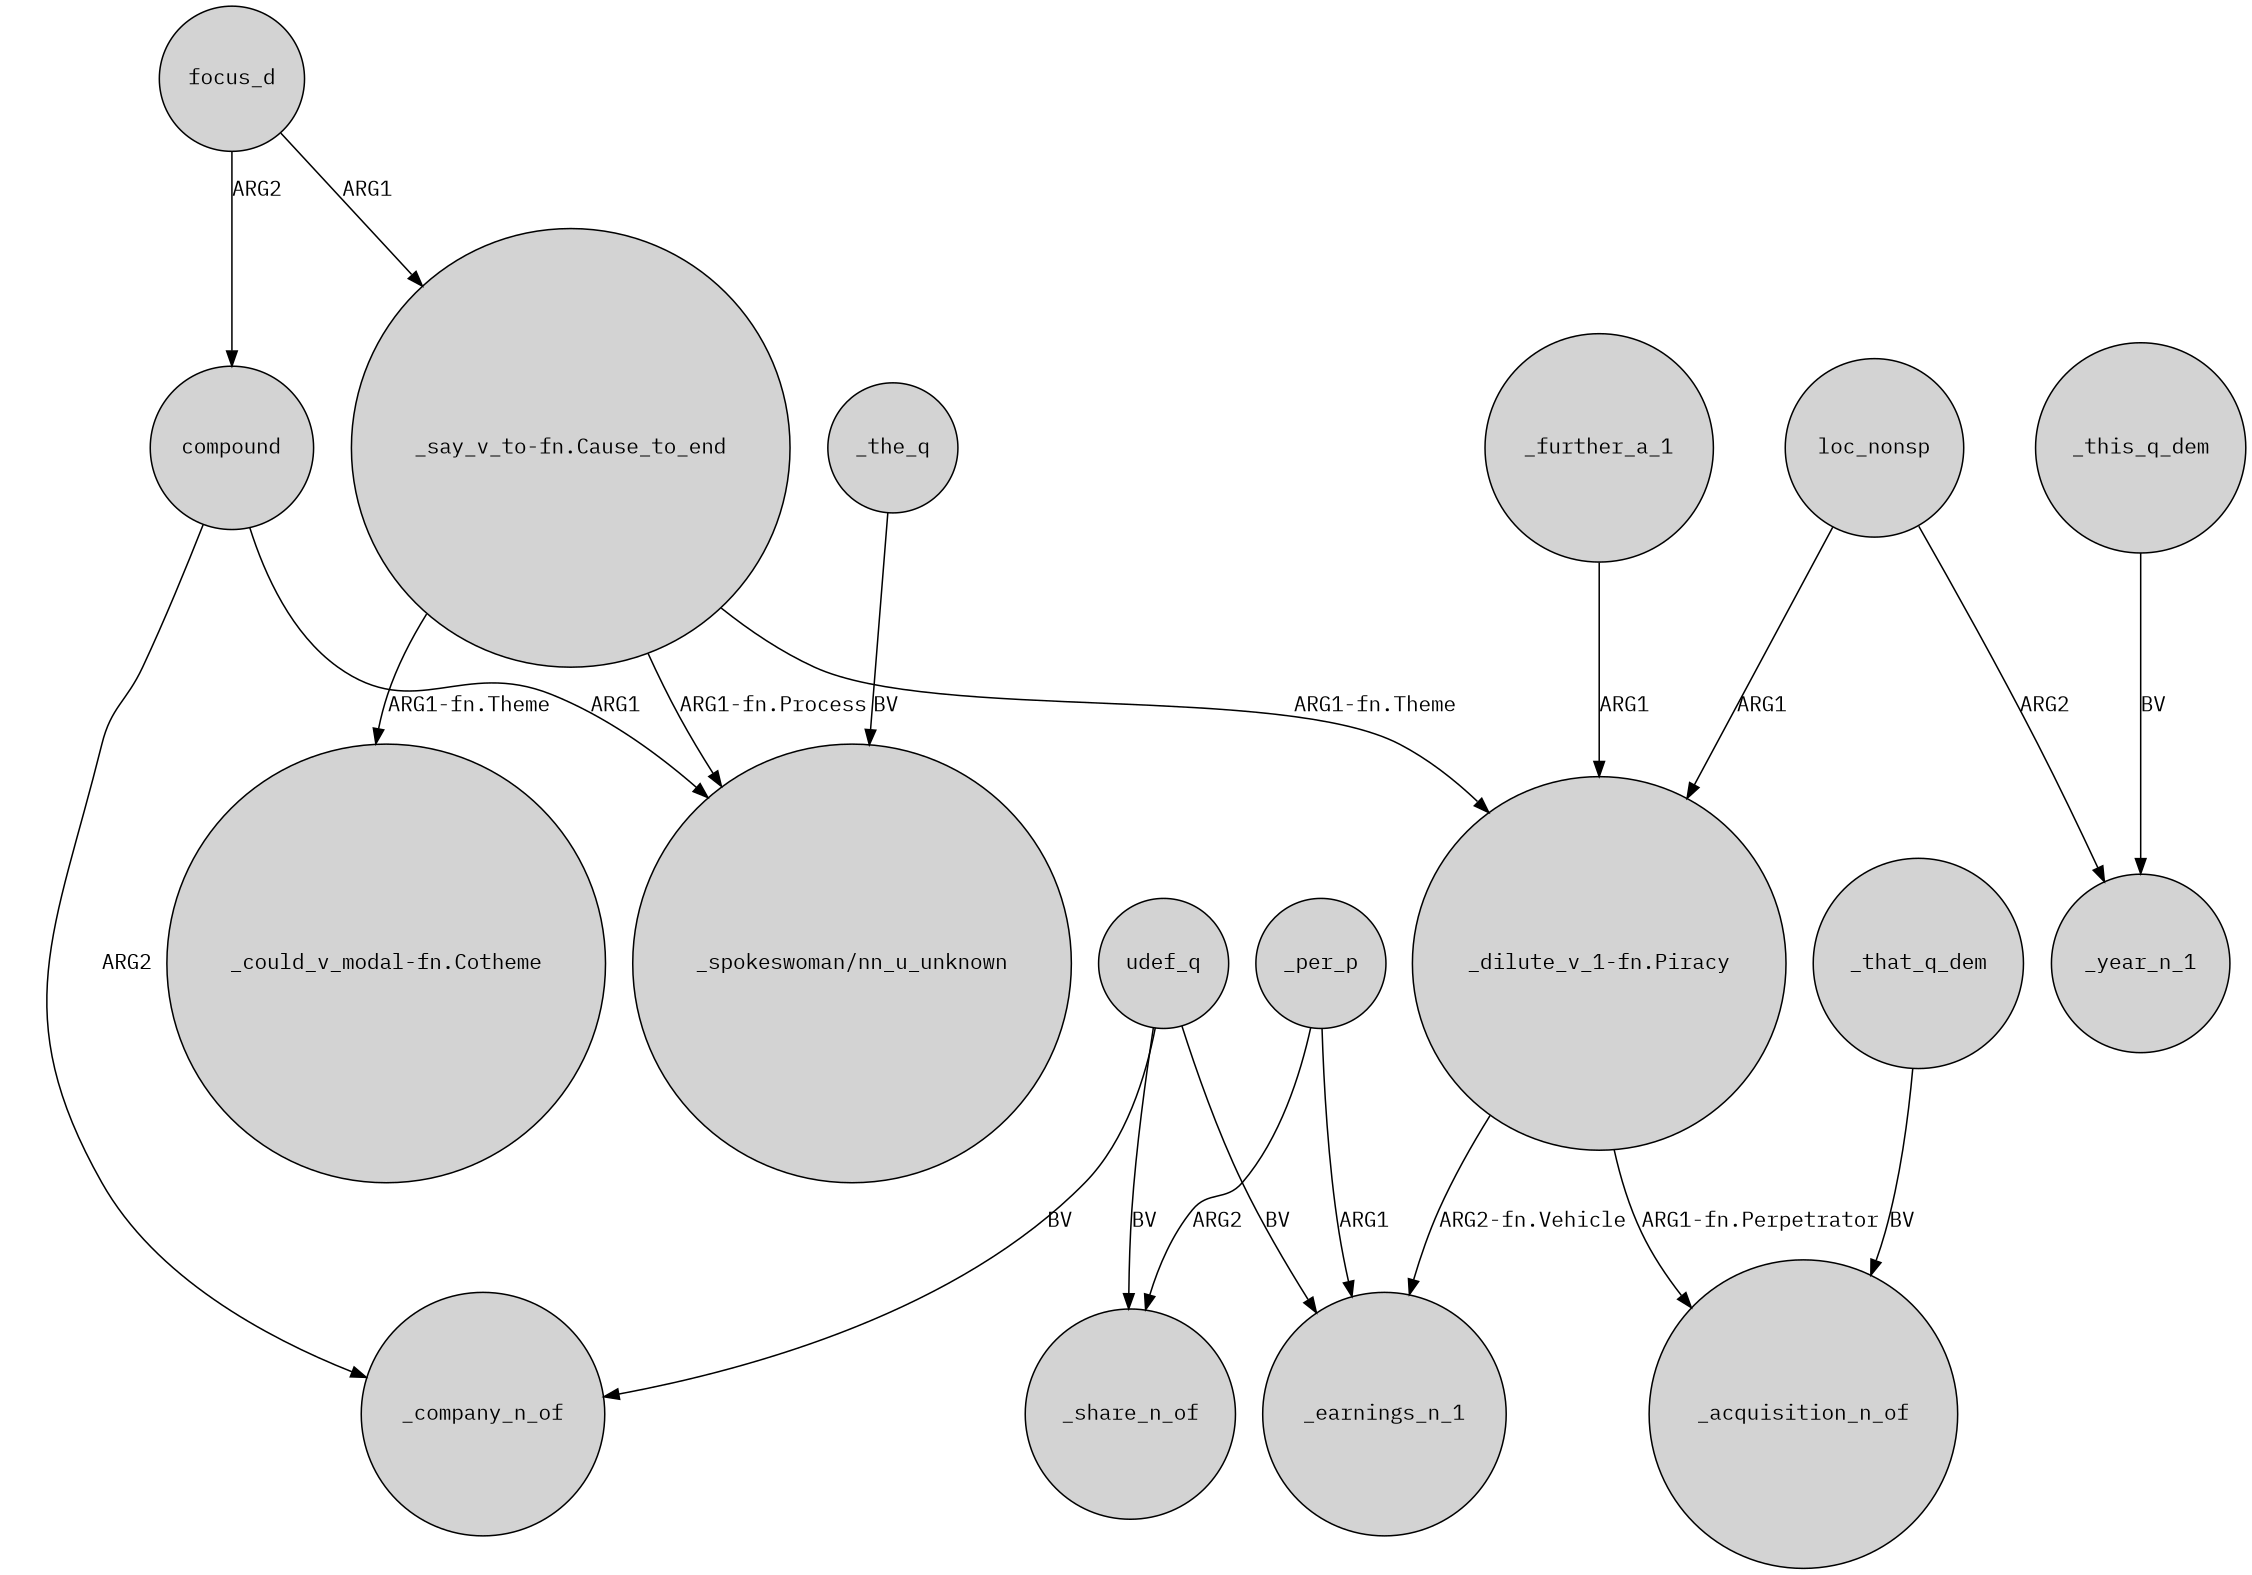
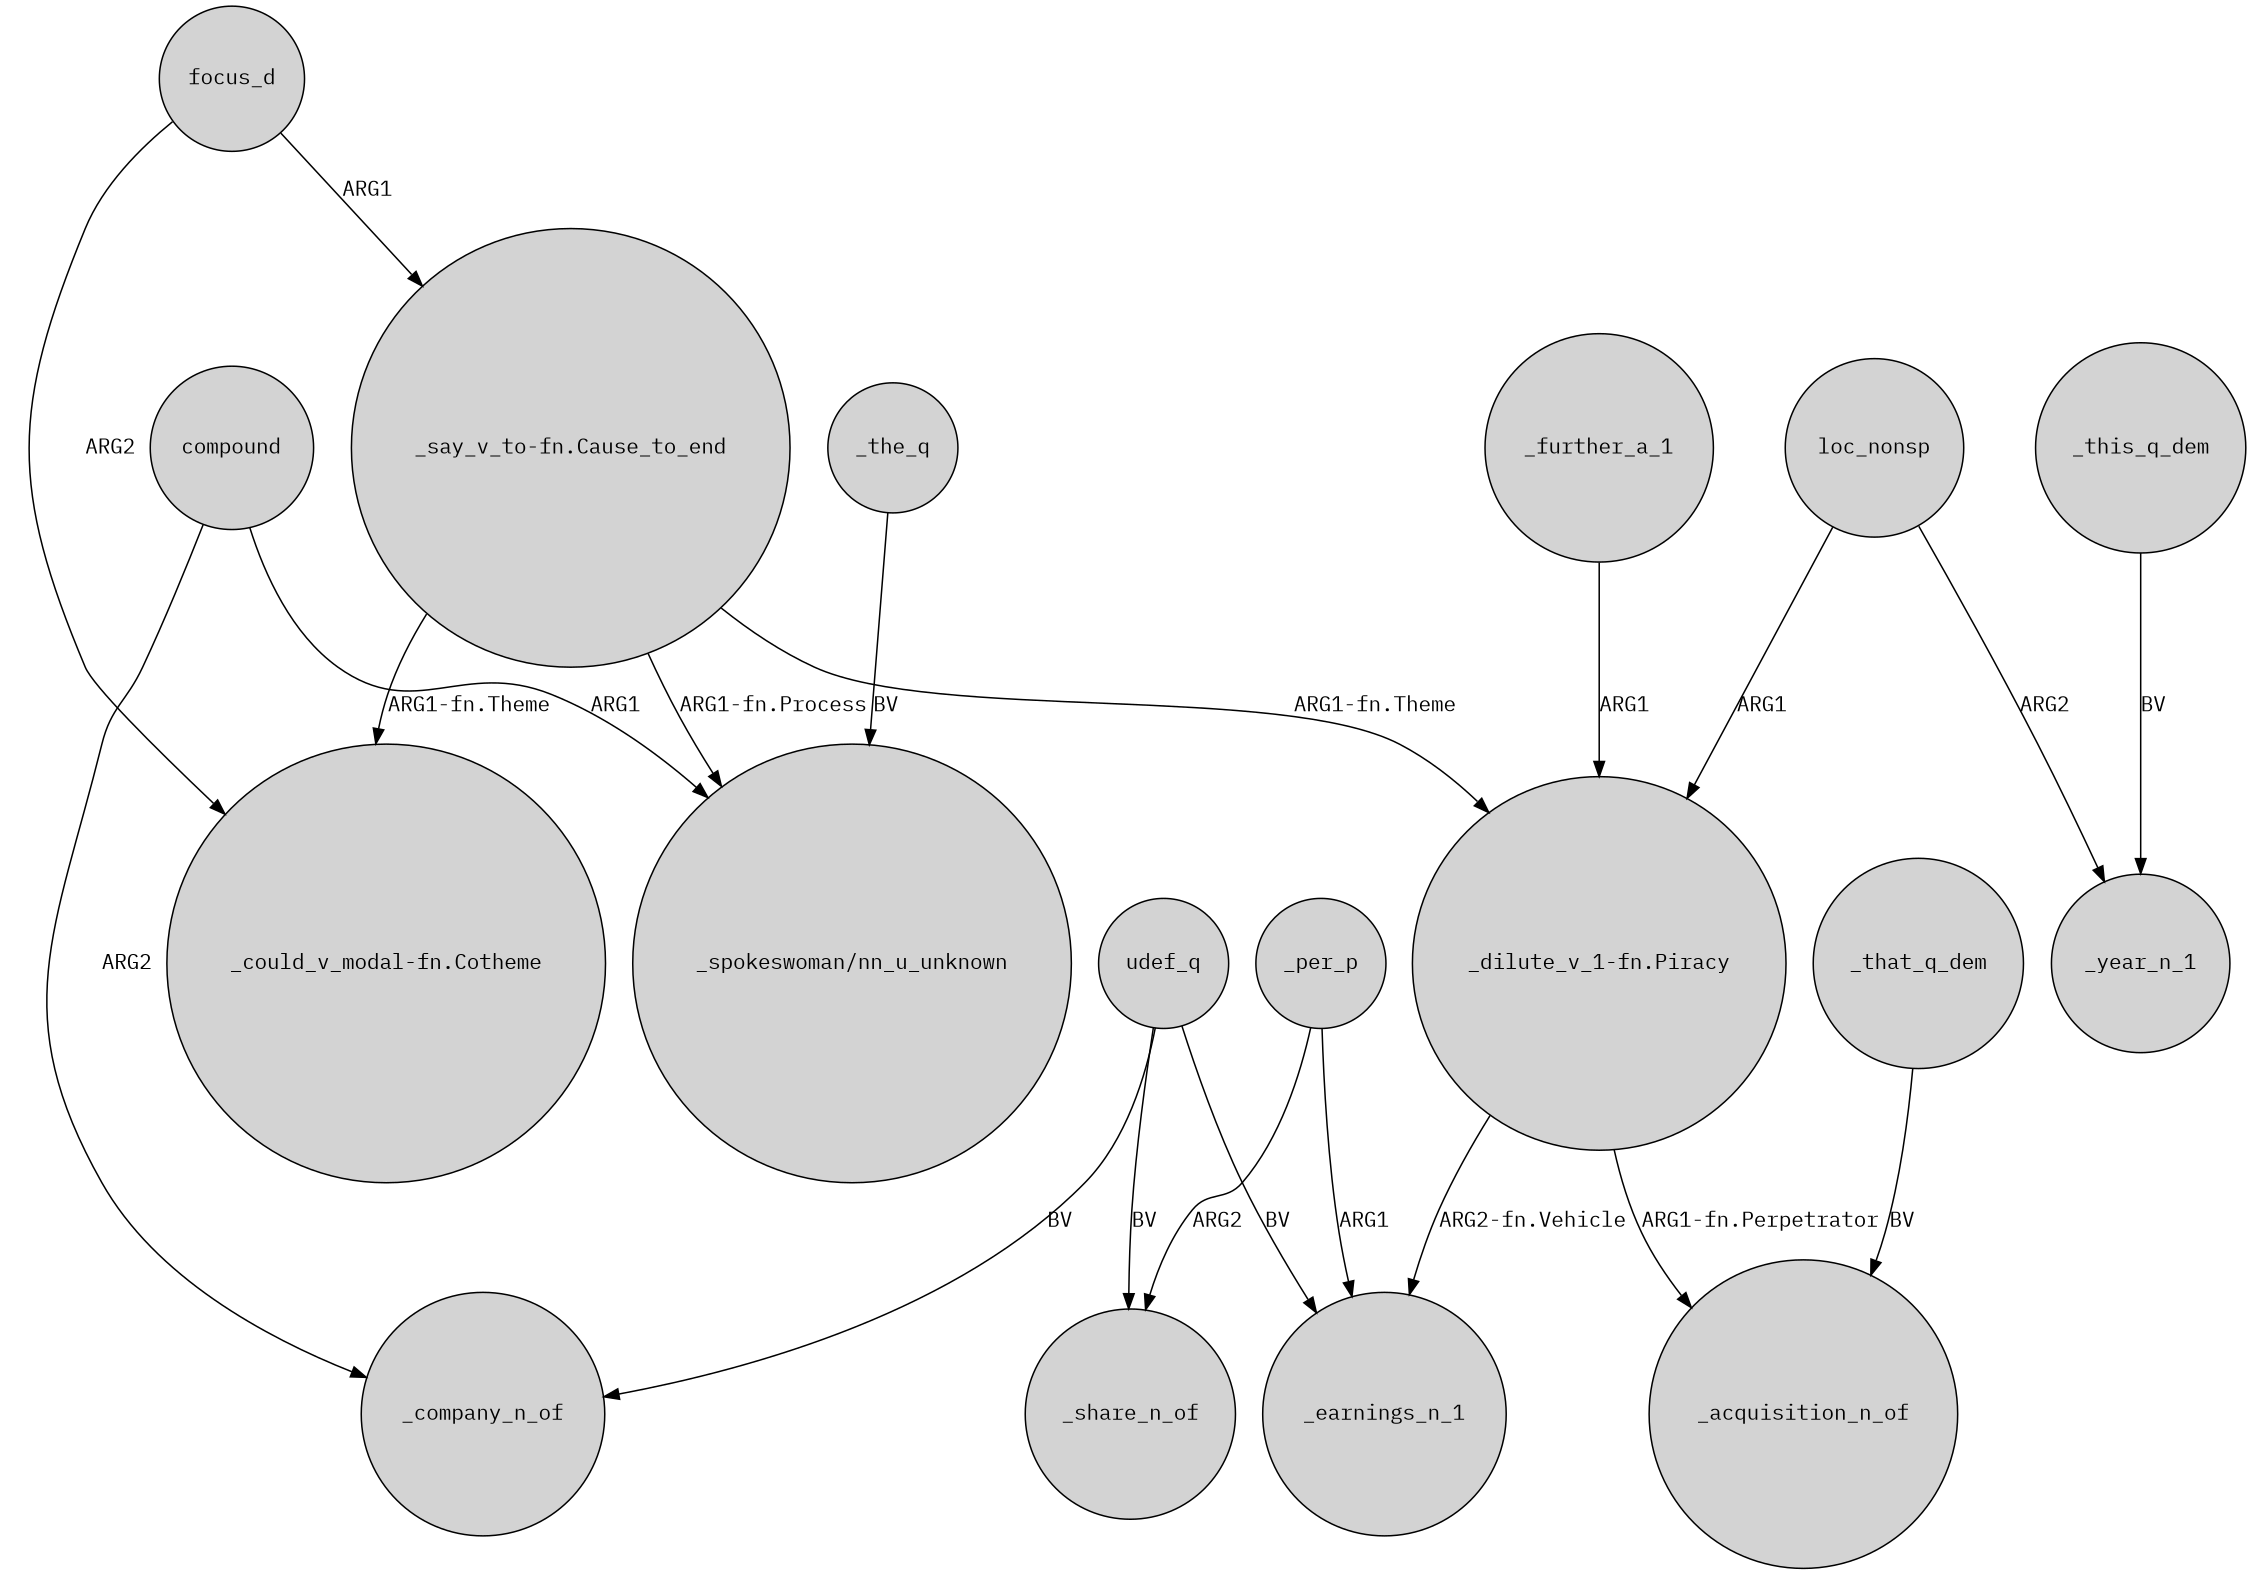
edge "focus_d" -> "compound": now "focus_d" -> "_could_v_modal-fn.Cotheme"
